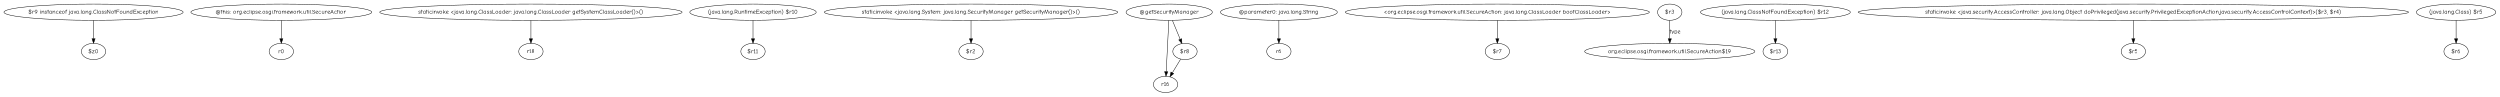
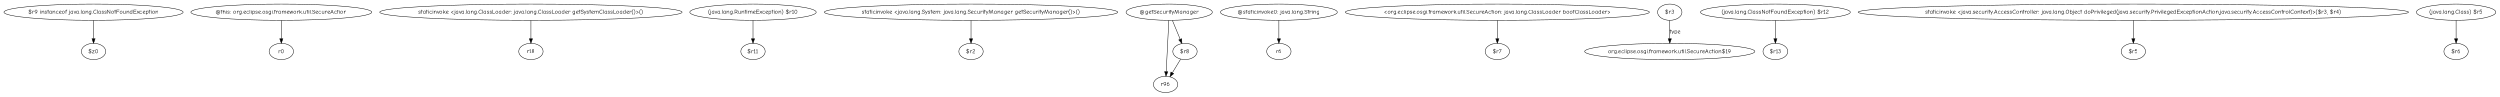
node "@parameter0: java.lang.String": label "@parameter0: java.lang.String" -> "@staticinvoke0: java.lang.String"
node "r16": label "r16" -> "r96"
